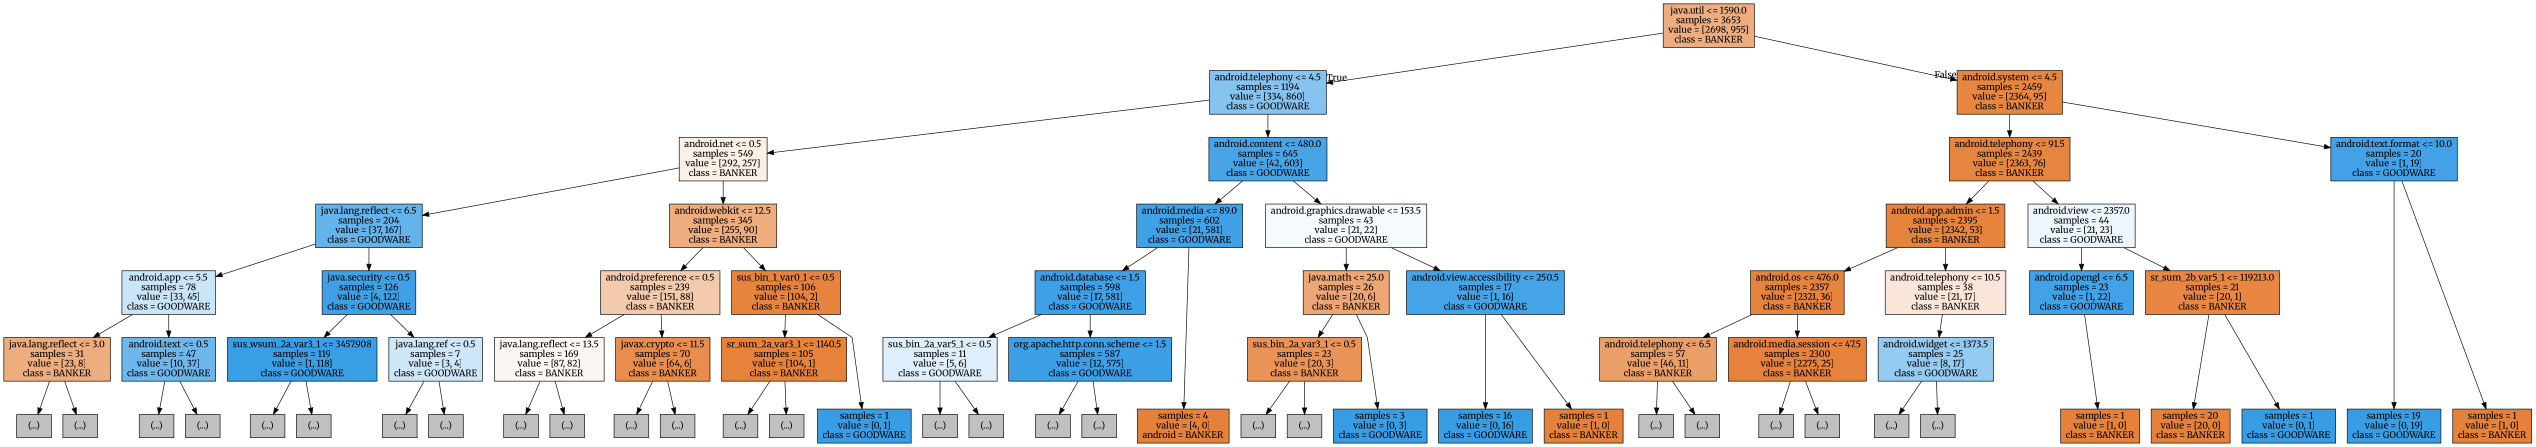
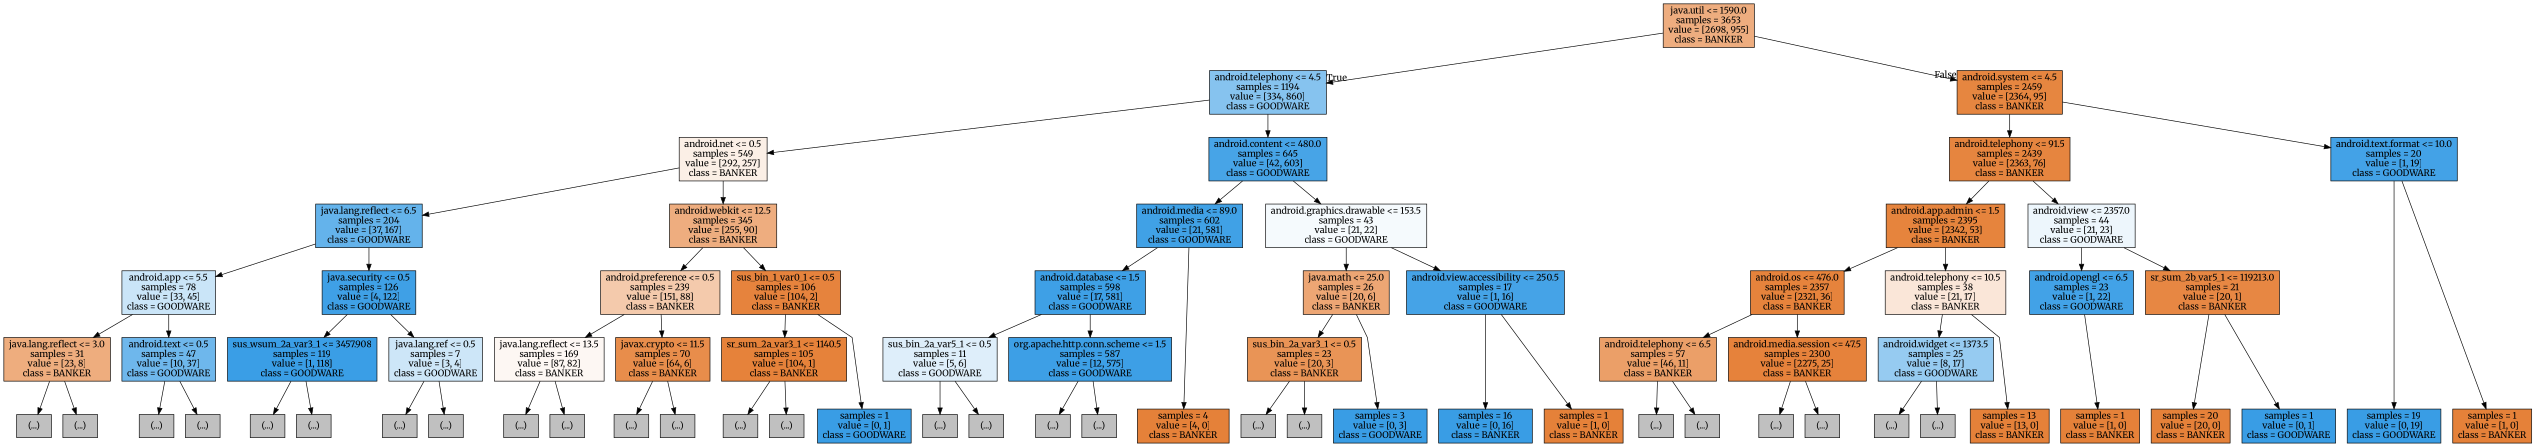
node "samples = 4 value = [4, 0] android = BANKER": label "samples = 4 value = [4, 0] android = BANKER" -> "samples = 4 value = [4, 0] class = BANKER"
node "samples = 16 value = [0, 16] class = GOODWARE": label "samples = 16 value = [0, 16] class = GOODWARE" -> "samples = 16 value = [0, 16] class = BANKER"
node "samples = 13 value = [13, 0] class = BANKER": added
